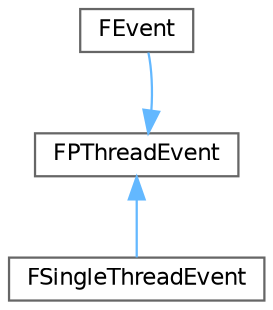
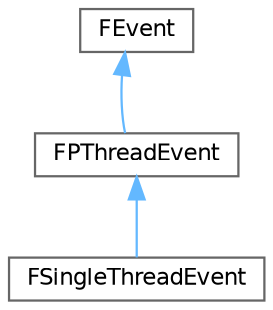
edge "FEvent" -> "FPThreadEvent": reversed
